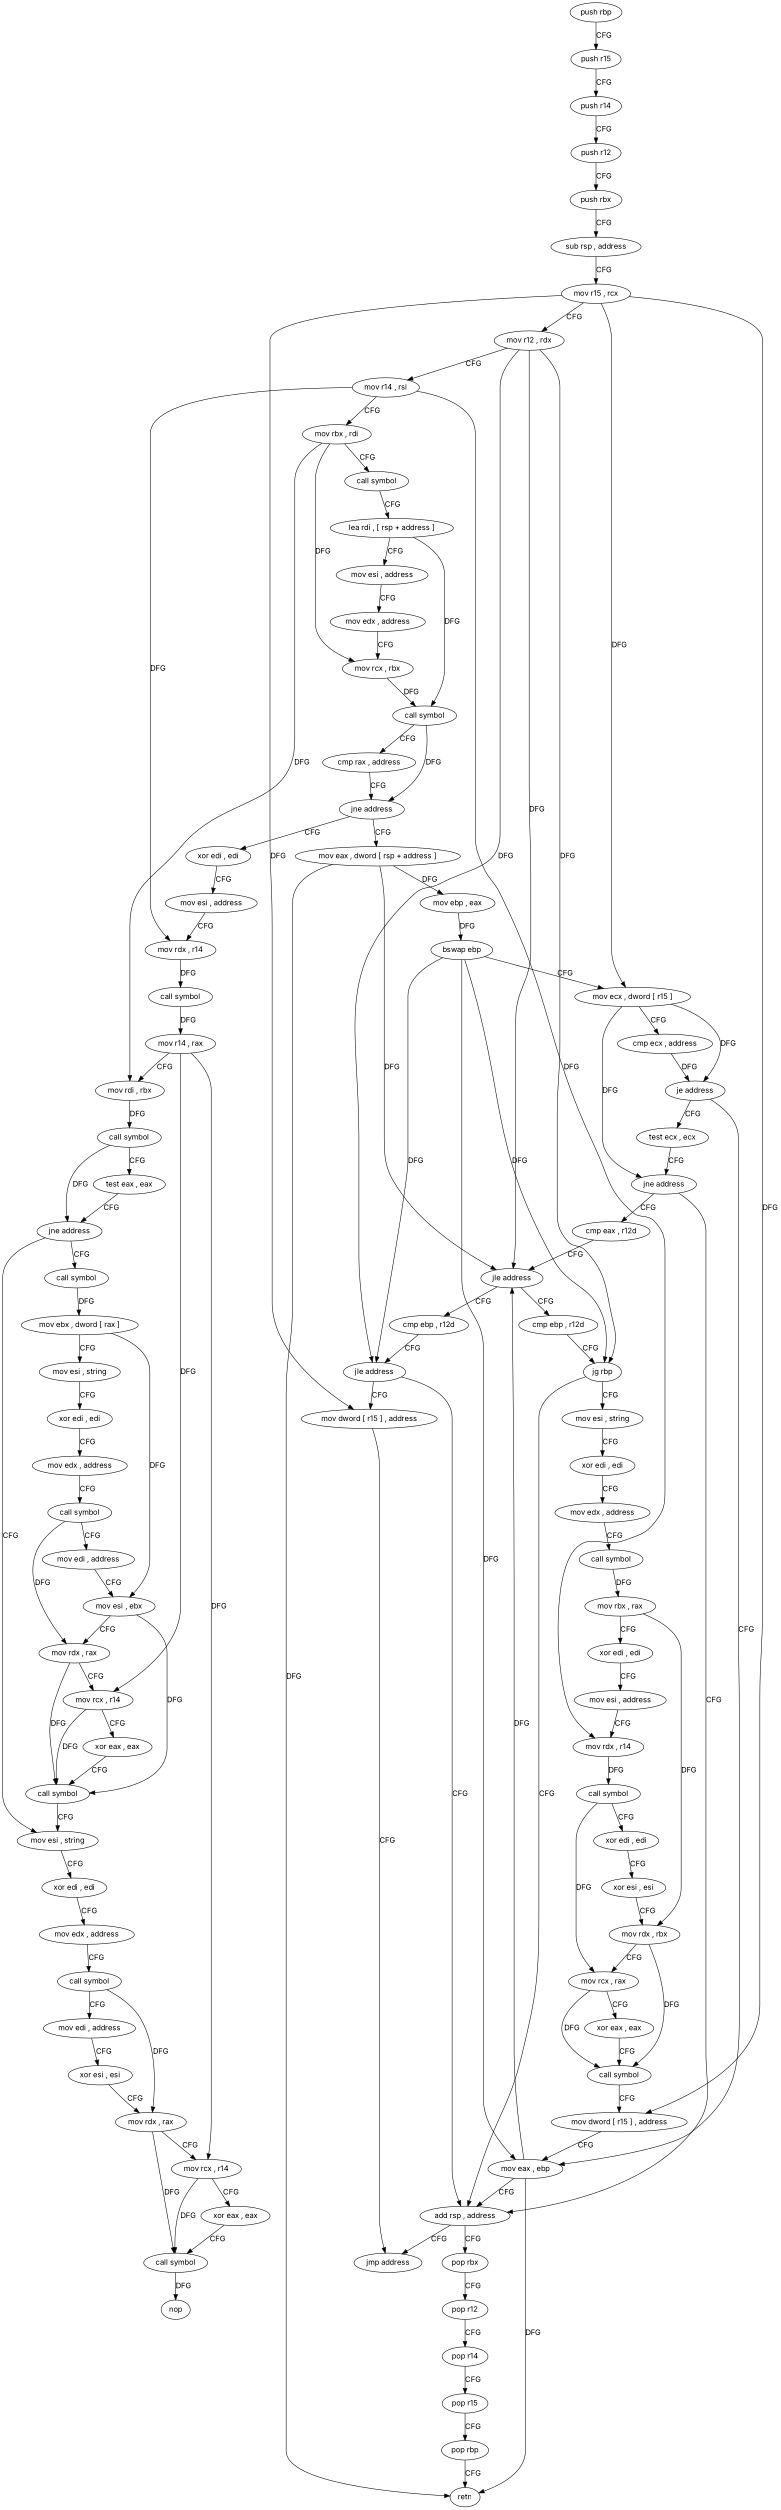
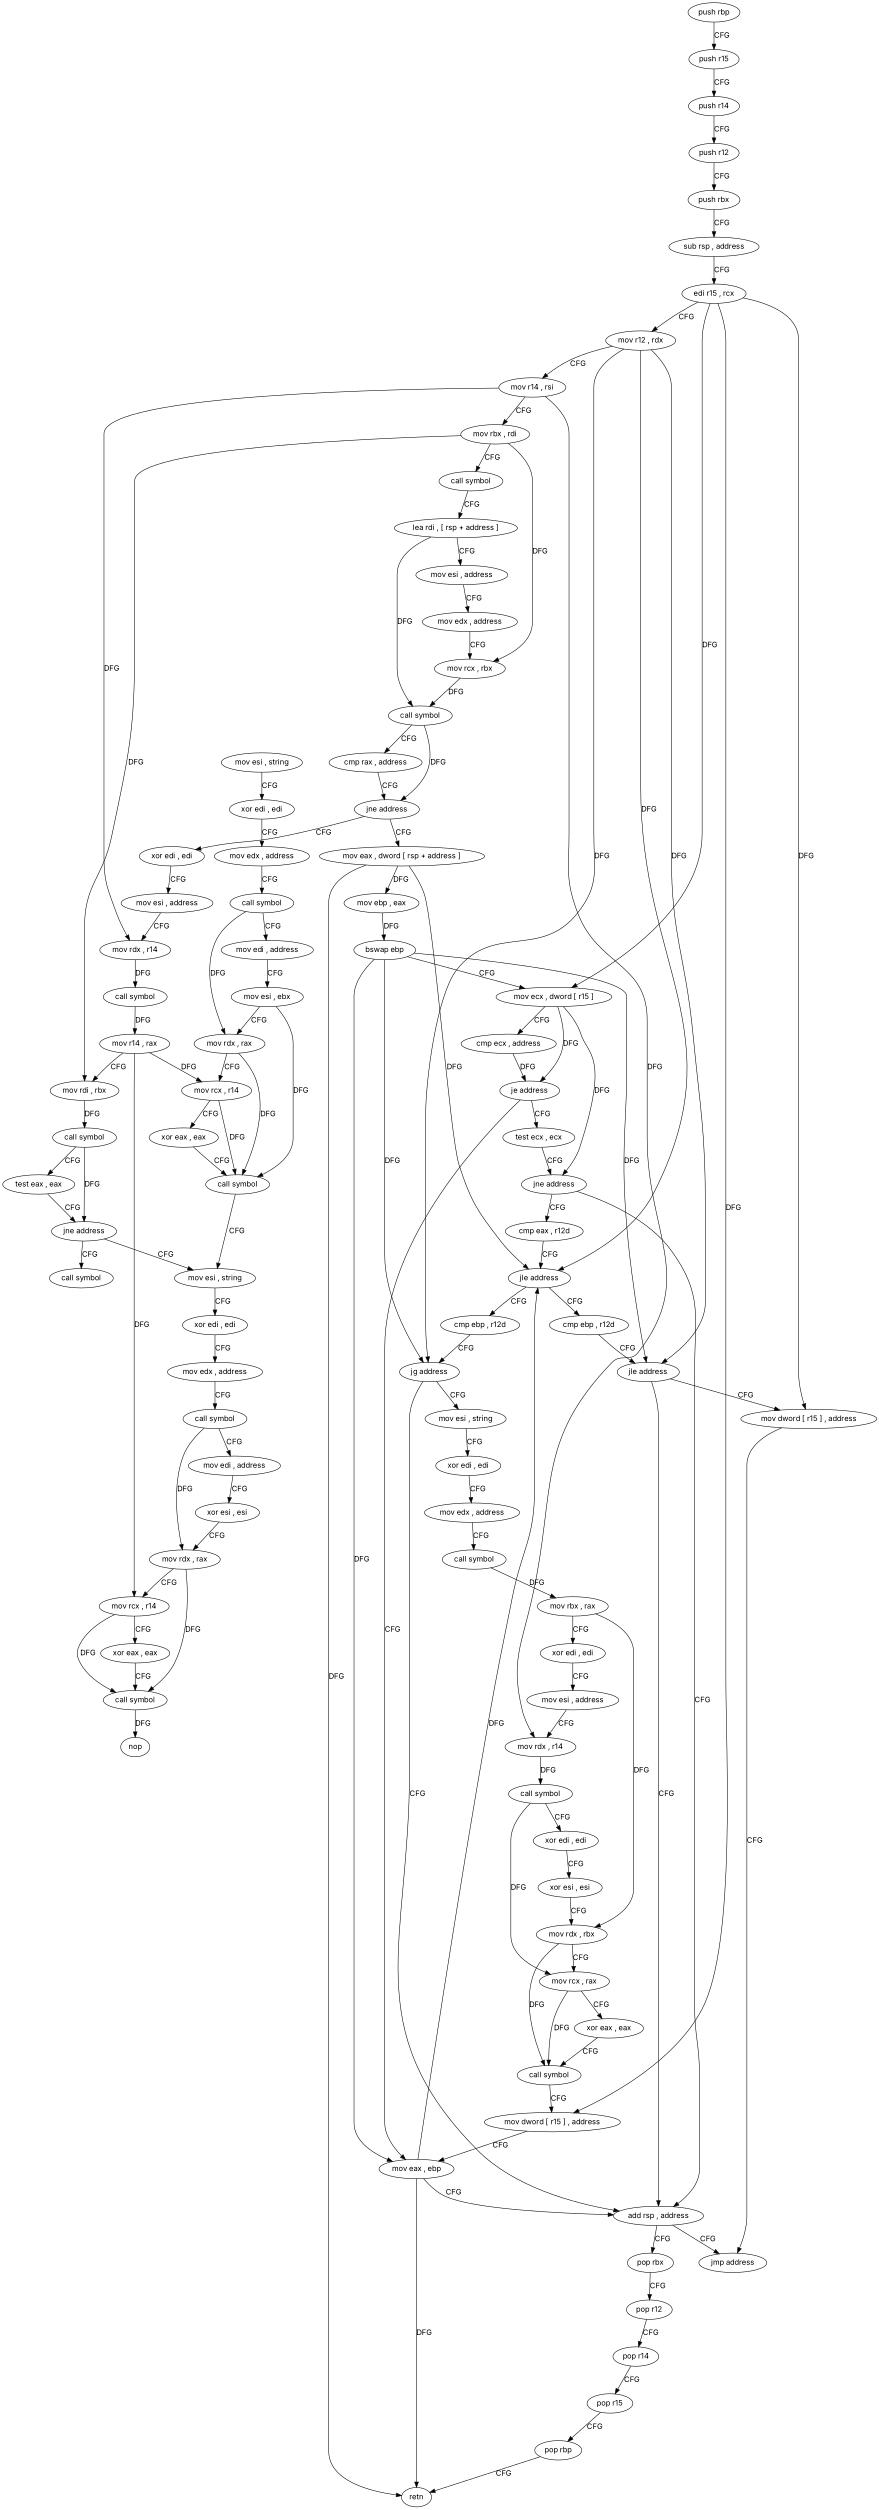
node "mov r15 , rcx": label "mov r15 , rcx" -> "edi r15 , rcx"
node "mov ebx , dword [ rax ]": removed
node "jg rbp": label "jg rbp" -> "jg address"
